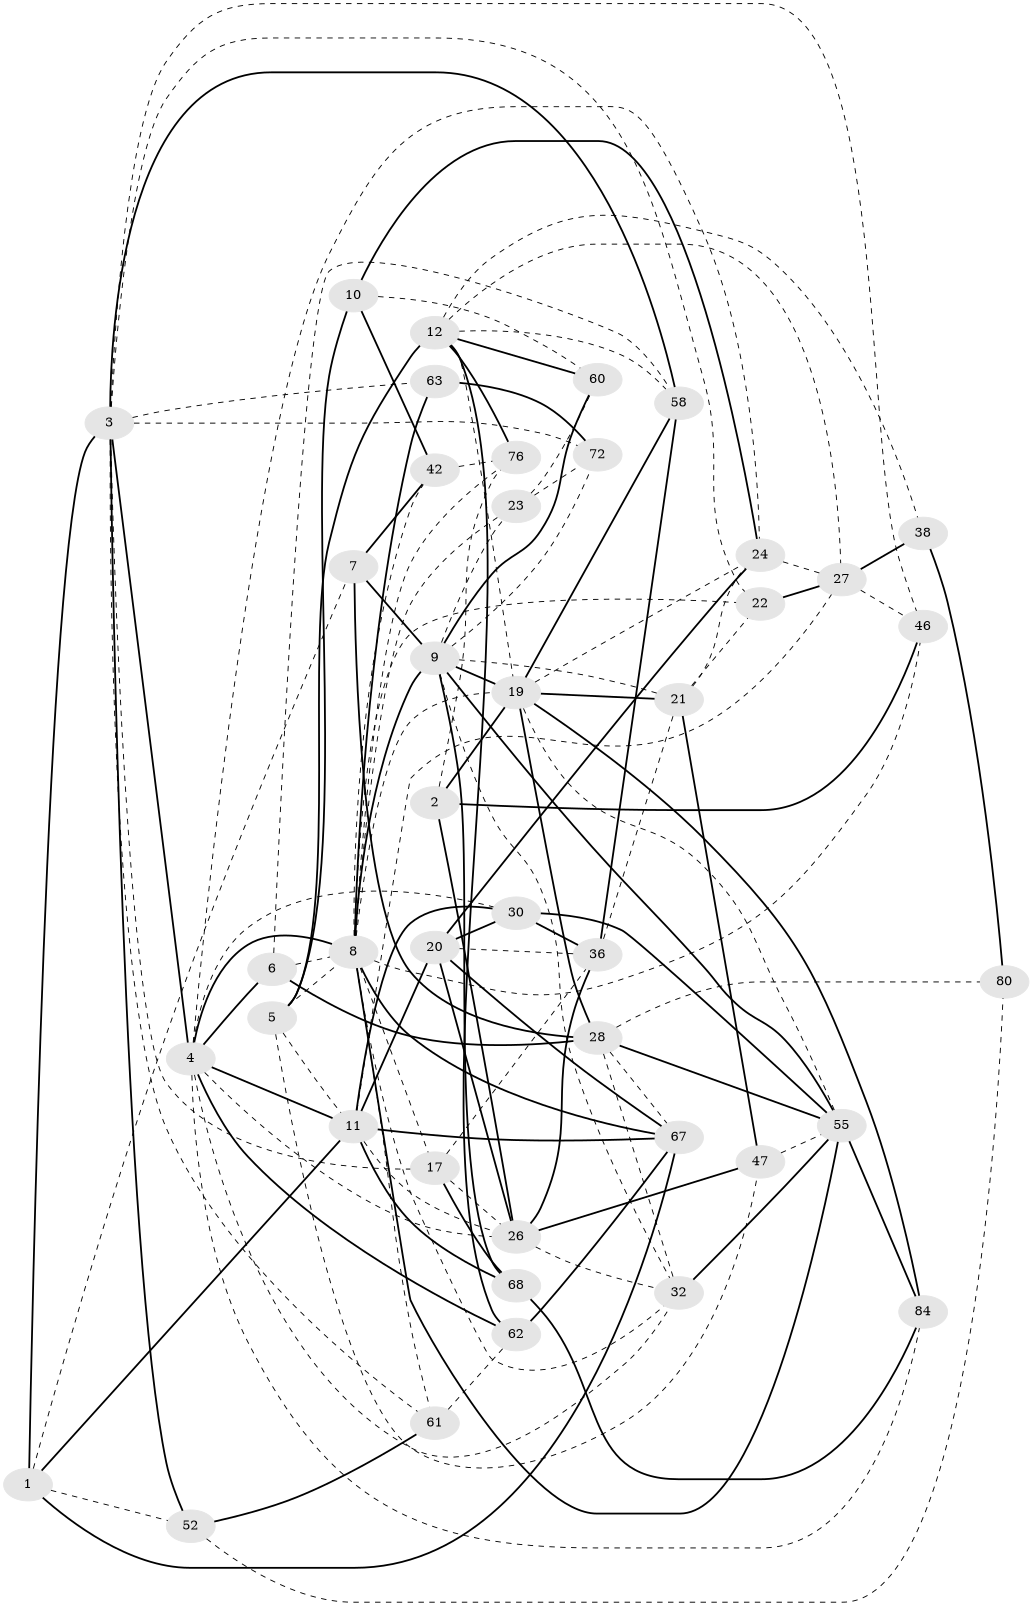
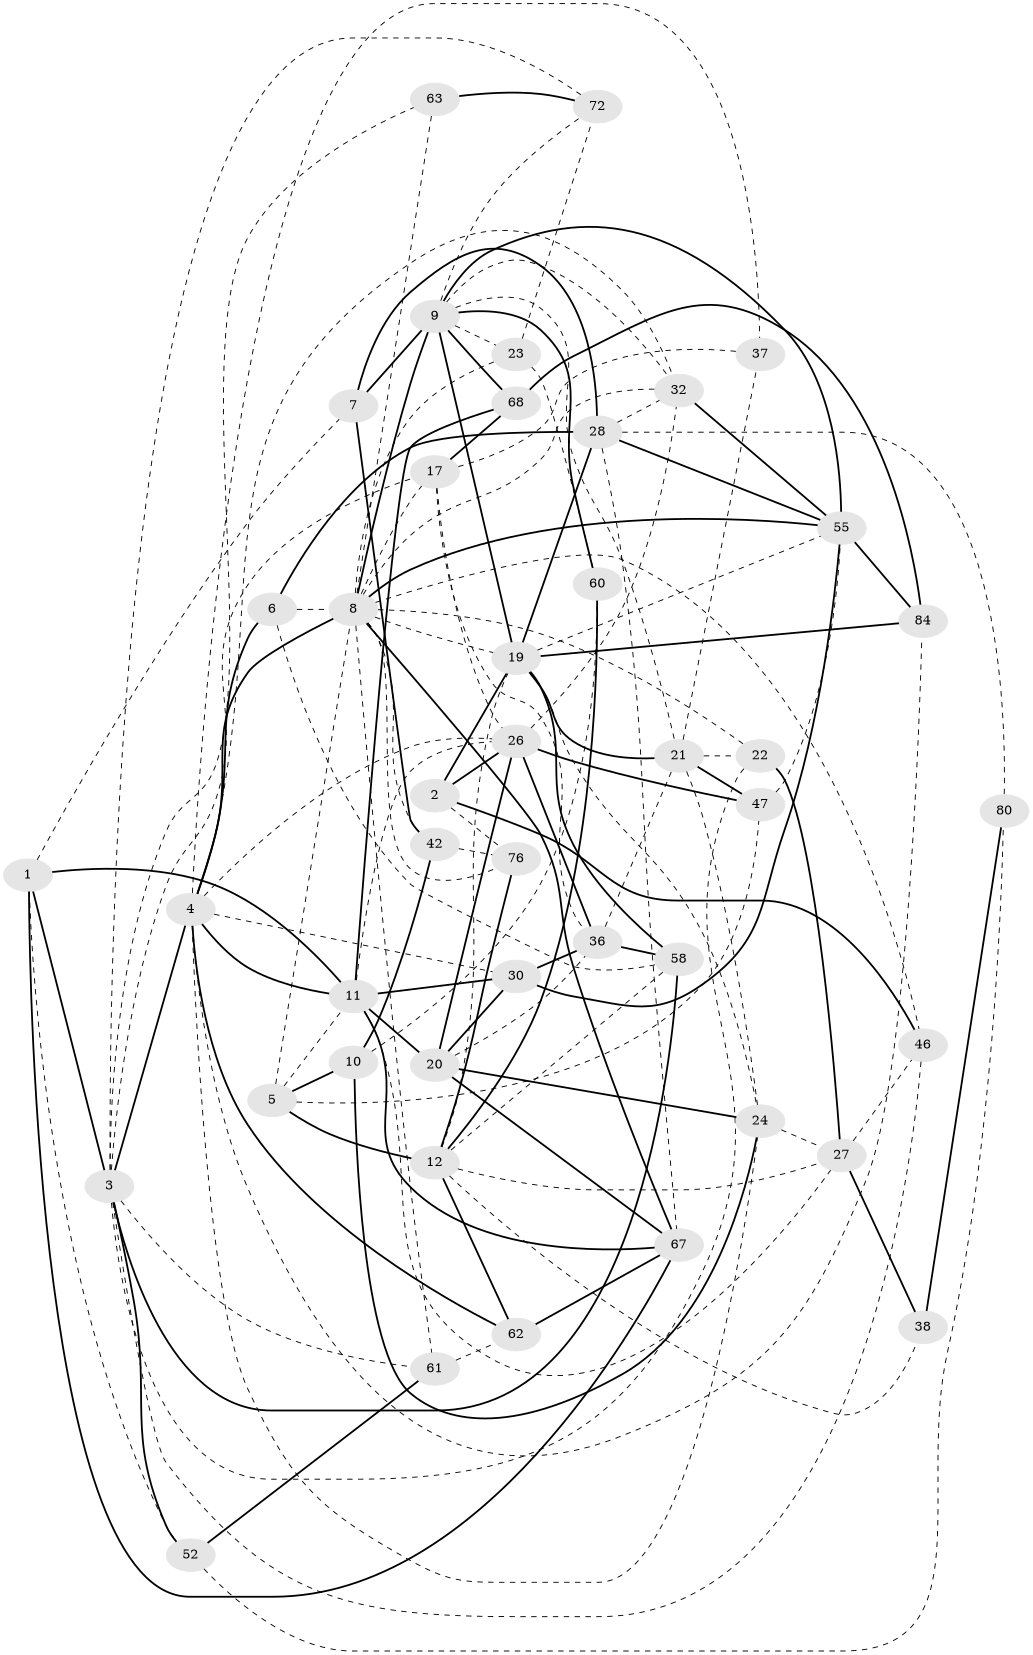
node "37": added
edge "63" -- "8": style bold -> dashed
